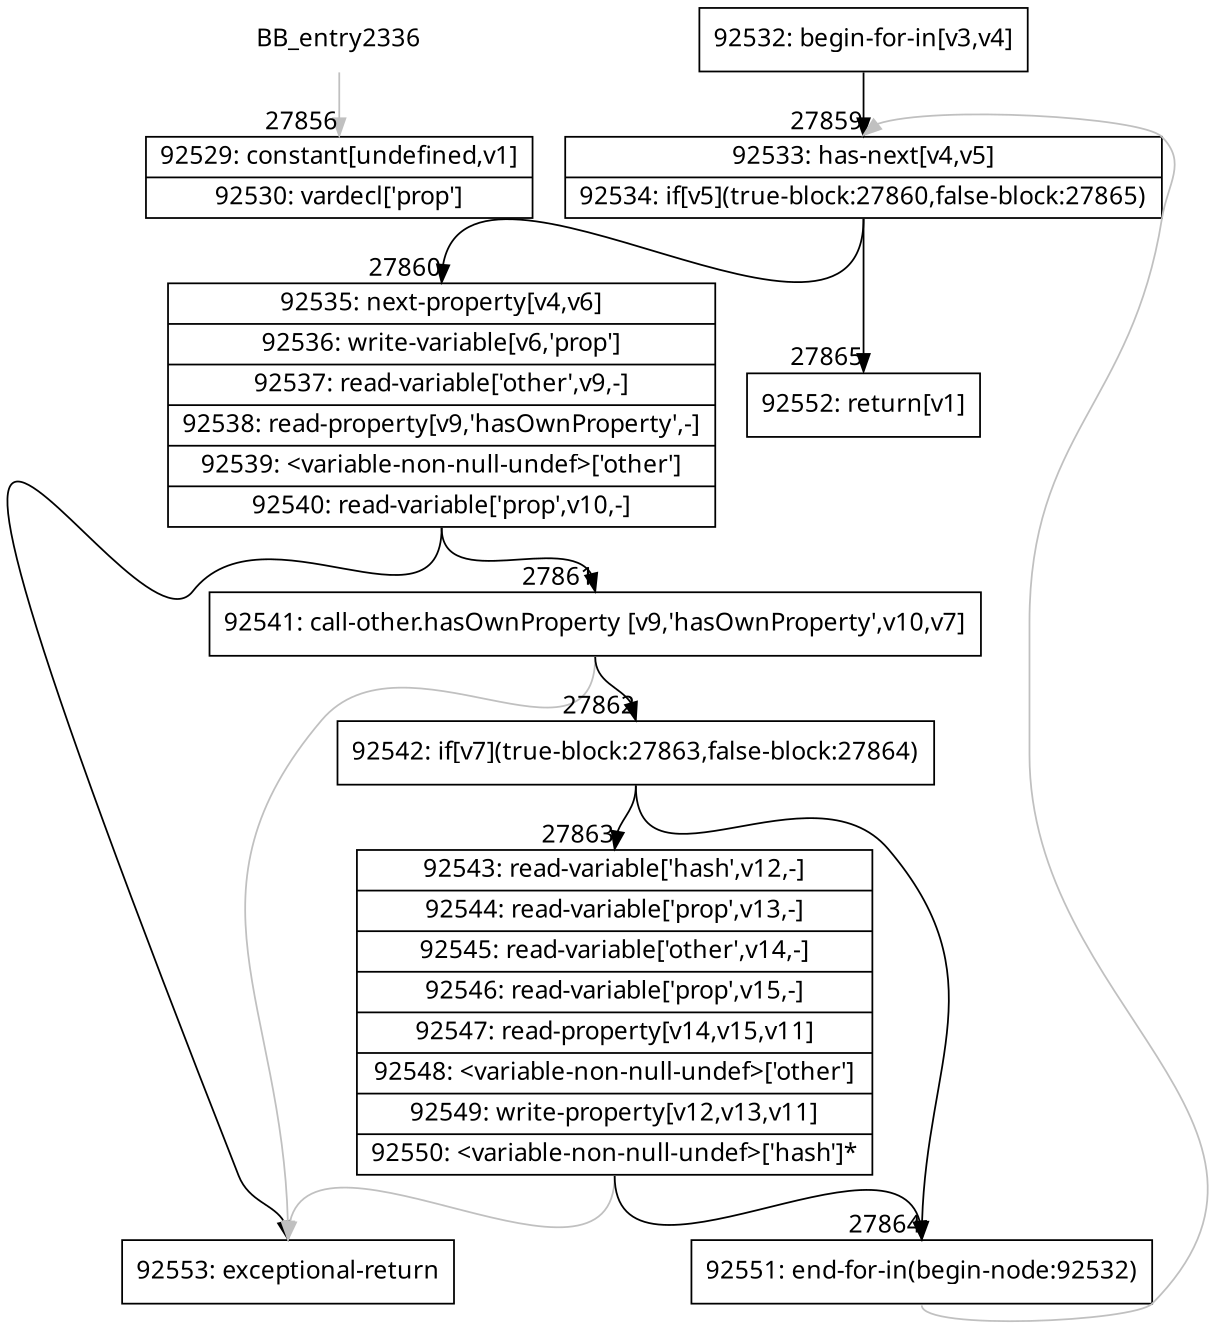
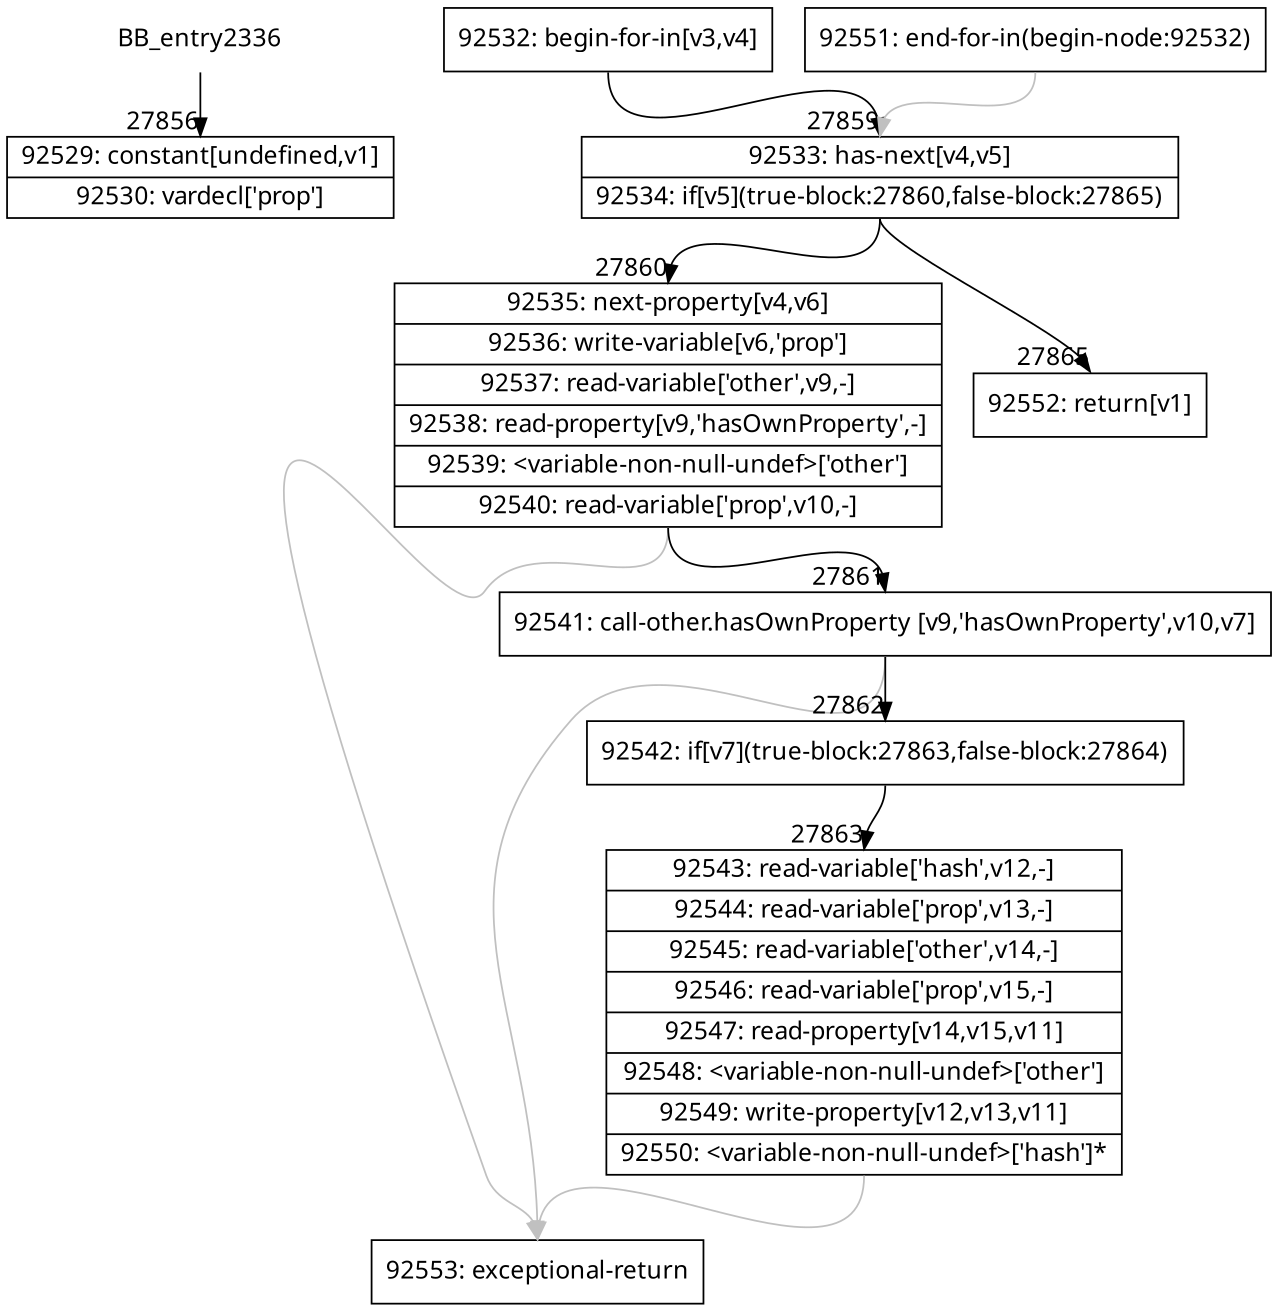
edge "BB_entry2336" -> "92529: constant[undefined,v1]": color gray -> black
edge "92535: next-property[v4,v6]" -> "92553: exceptional-return": color black -> gray
edge "92542: if[v7](true-block:27863,false-block:27864)" -> "92551: end-for-in(begin-node:92532)": removed
edge "92543: read-variable['hash',v12,-]" -> "92551: end-for-in(begin-node:92532)": removed
